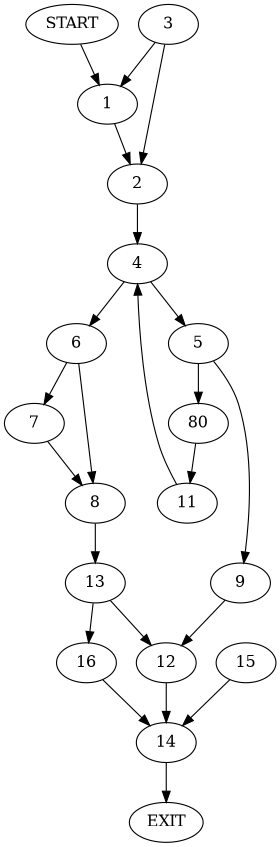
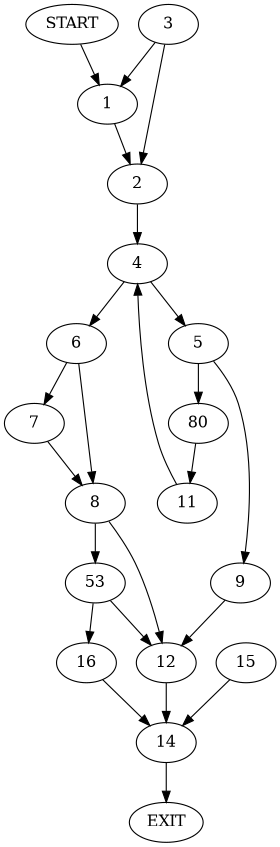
edge "8" -> "12": added
node "13": label "13" -> "53"
